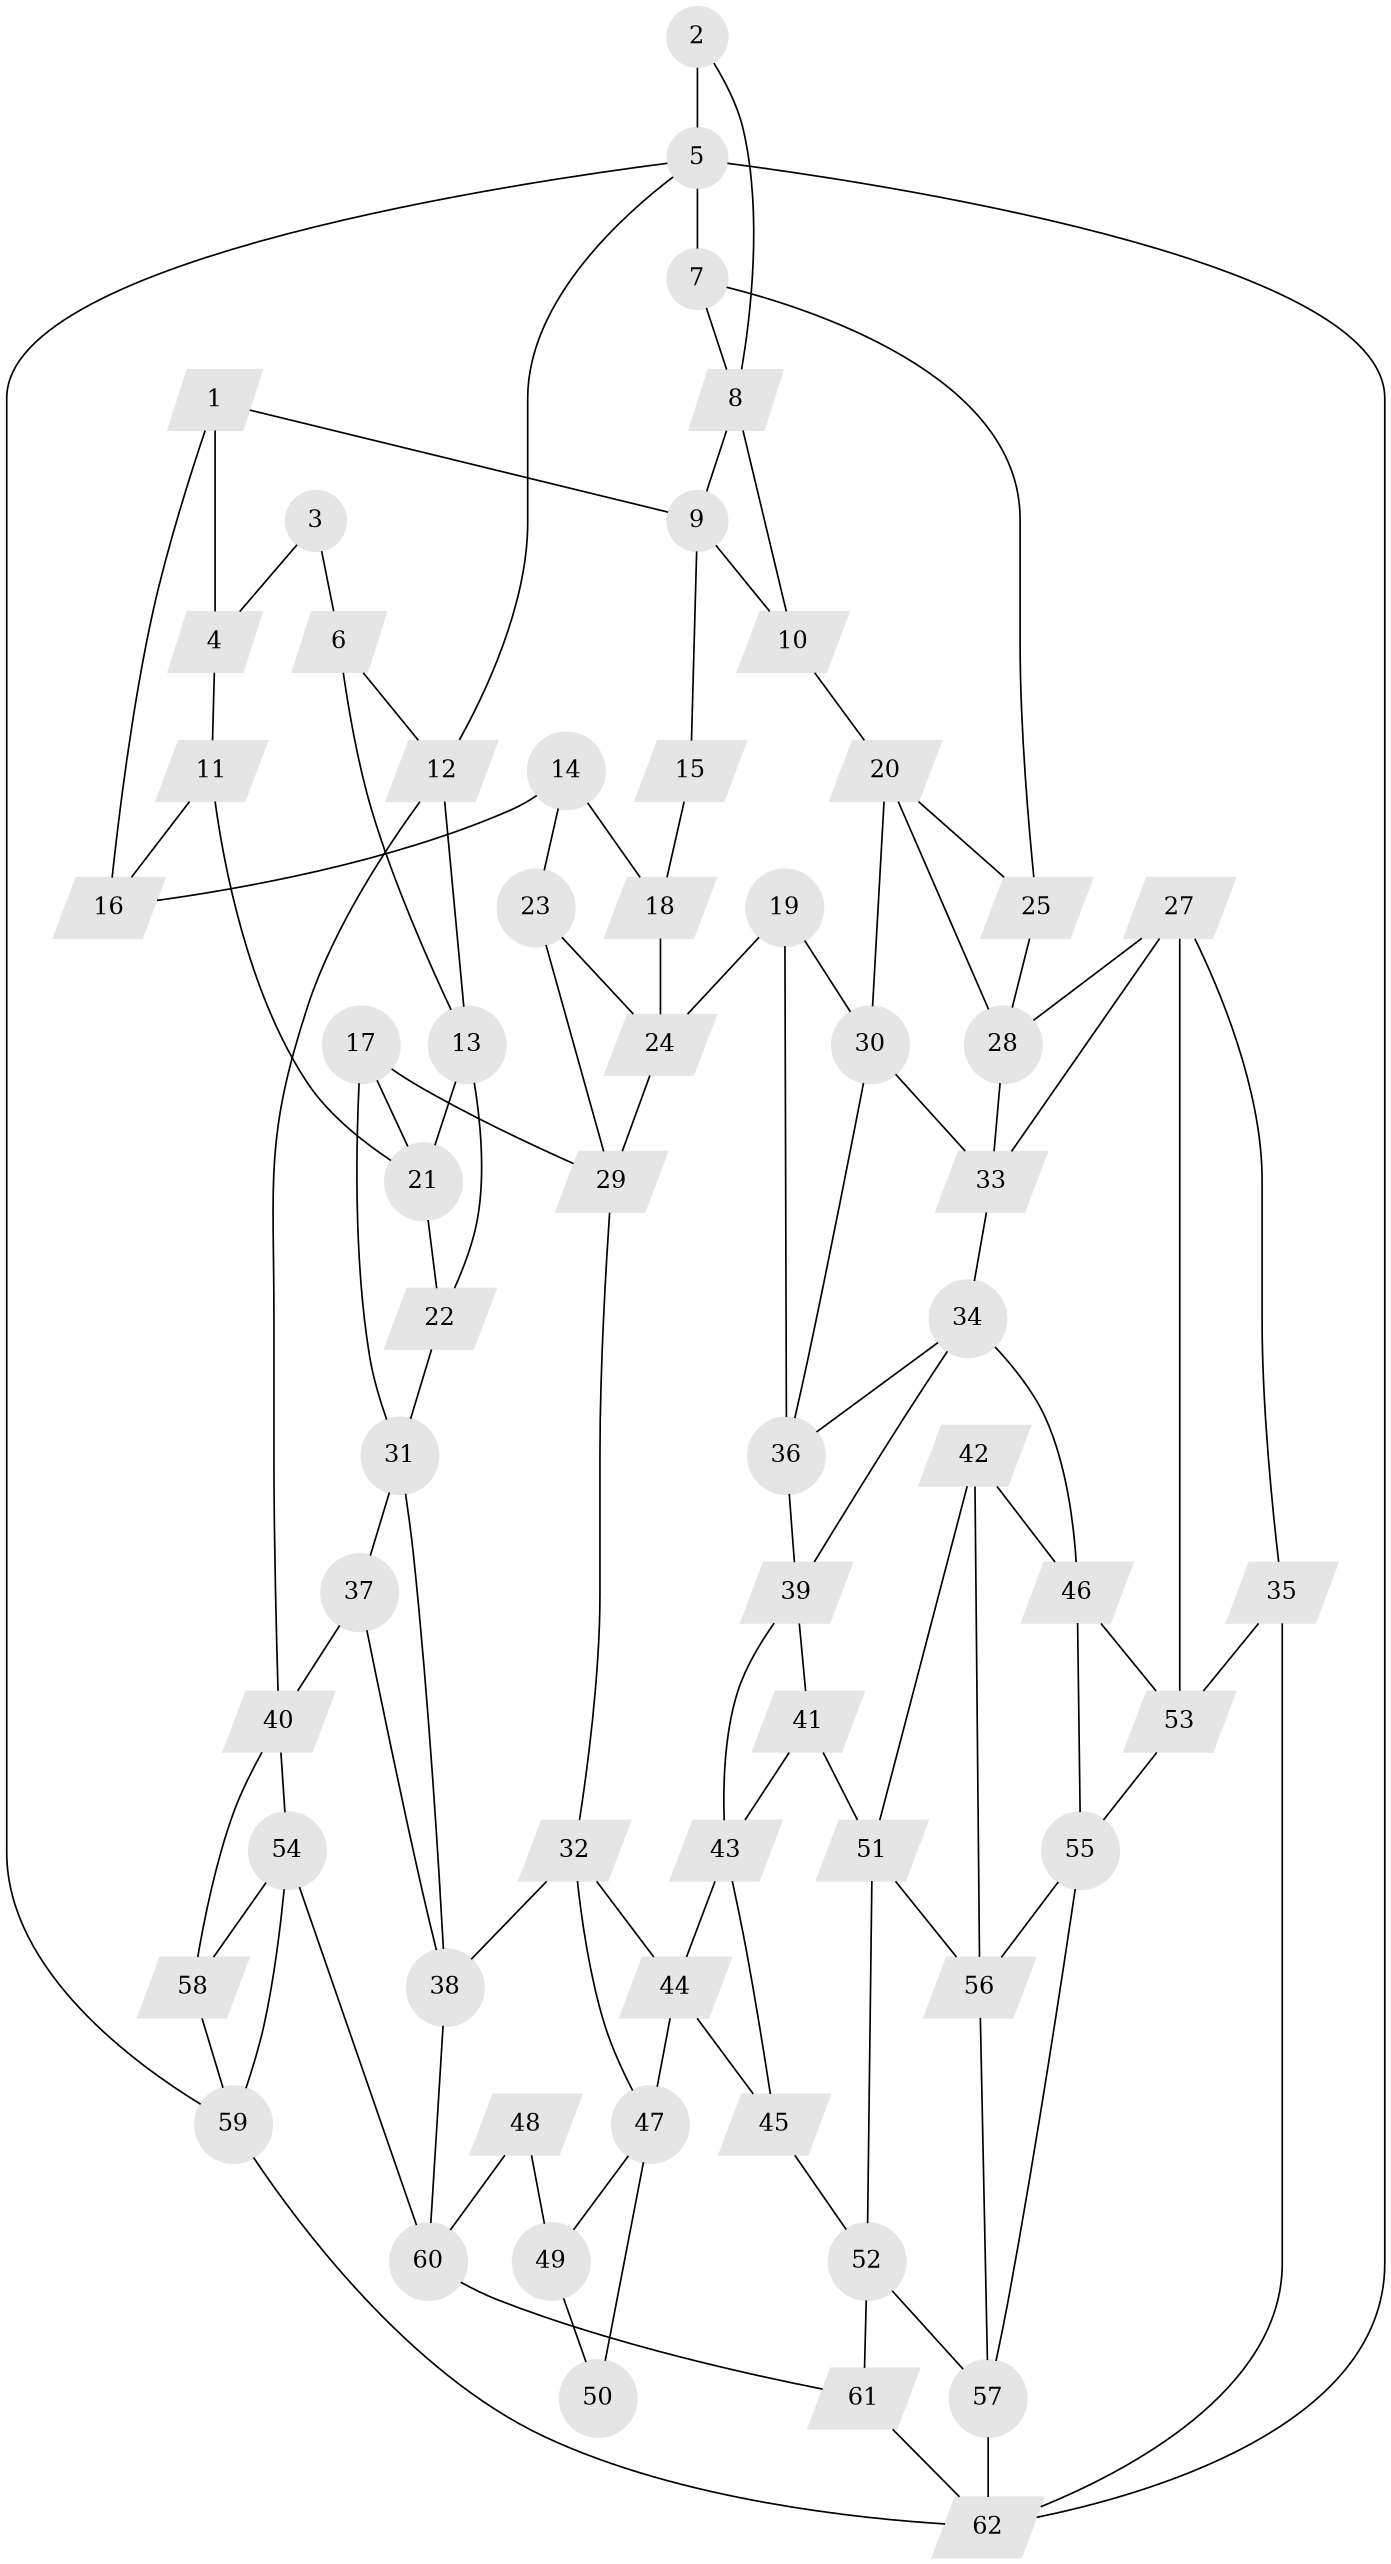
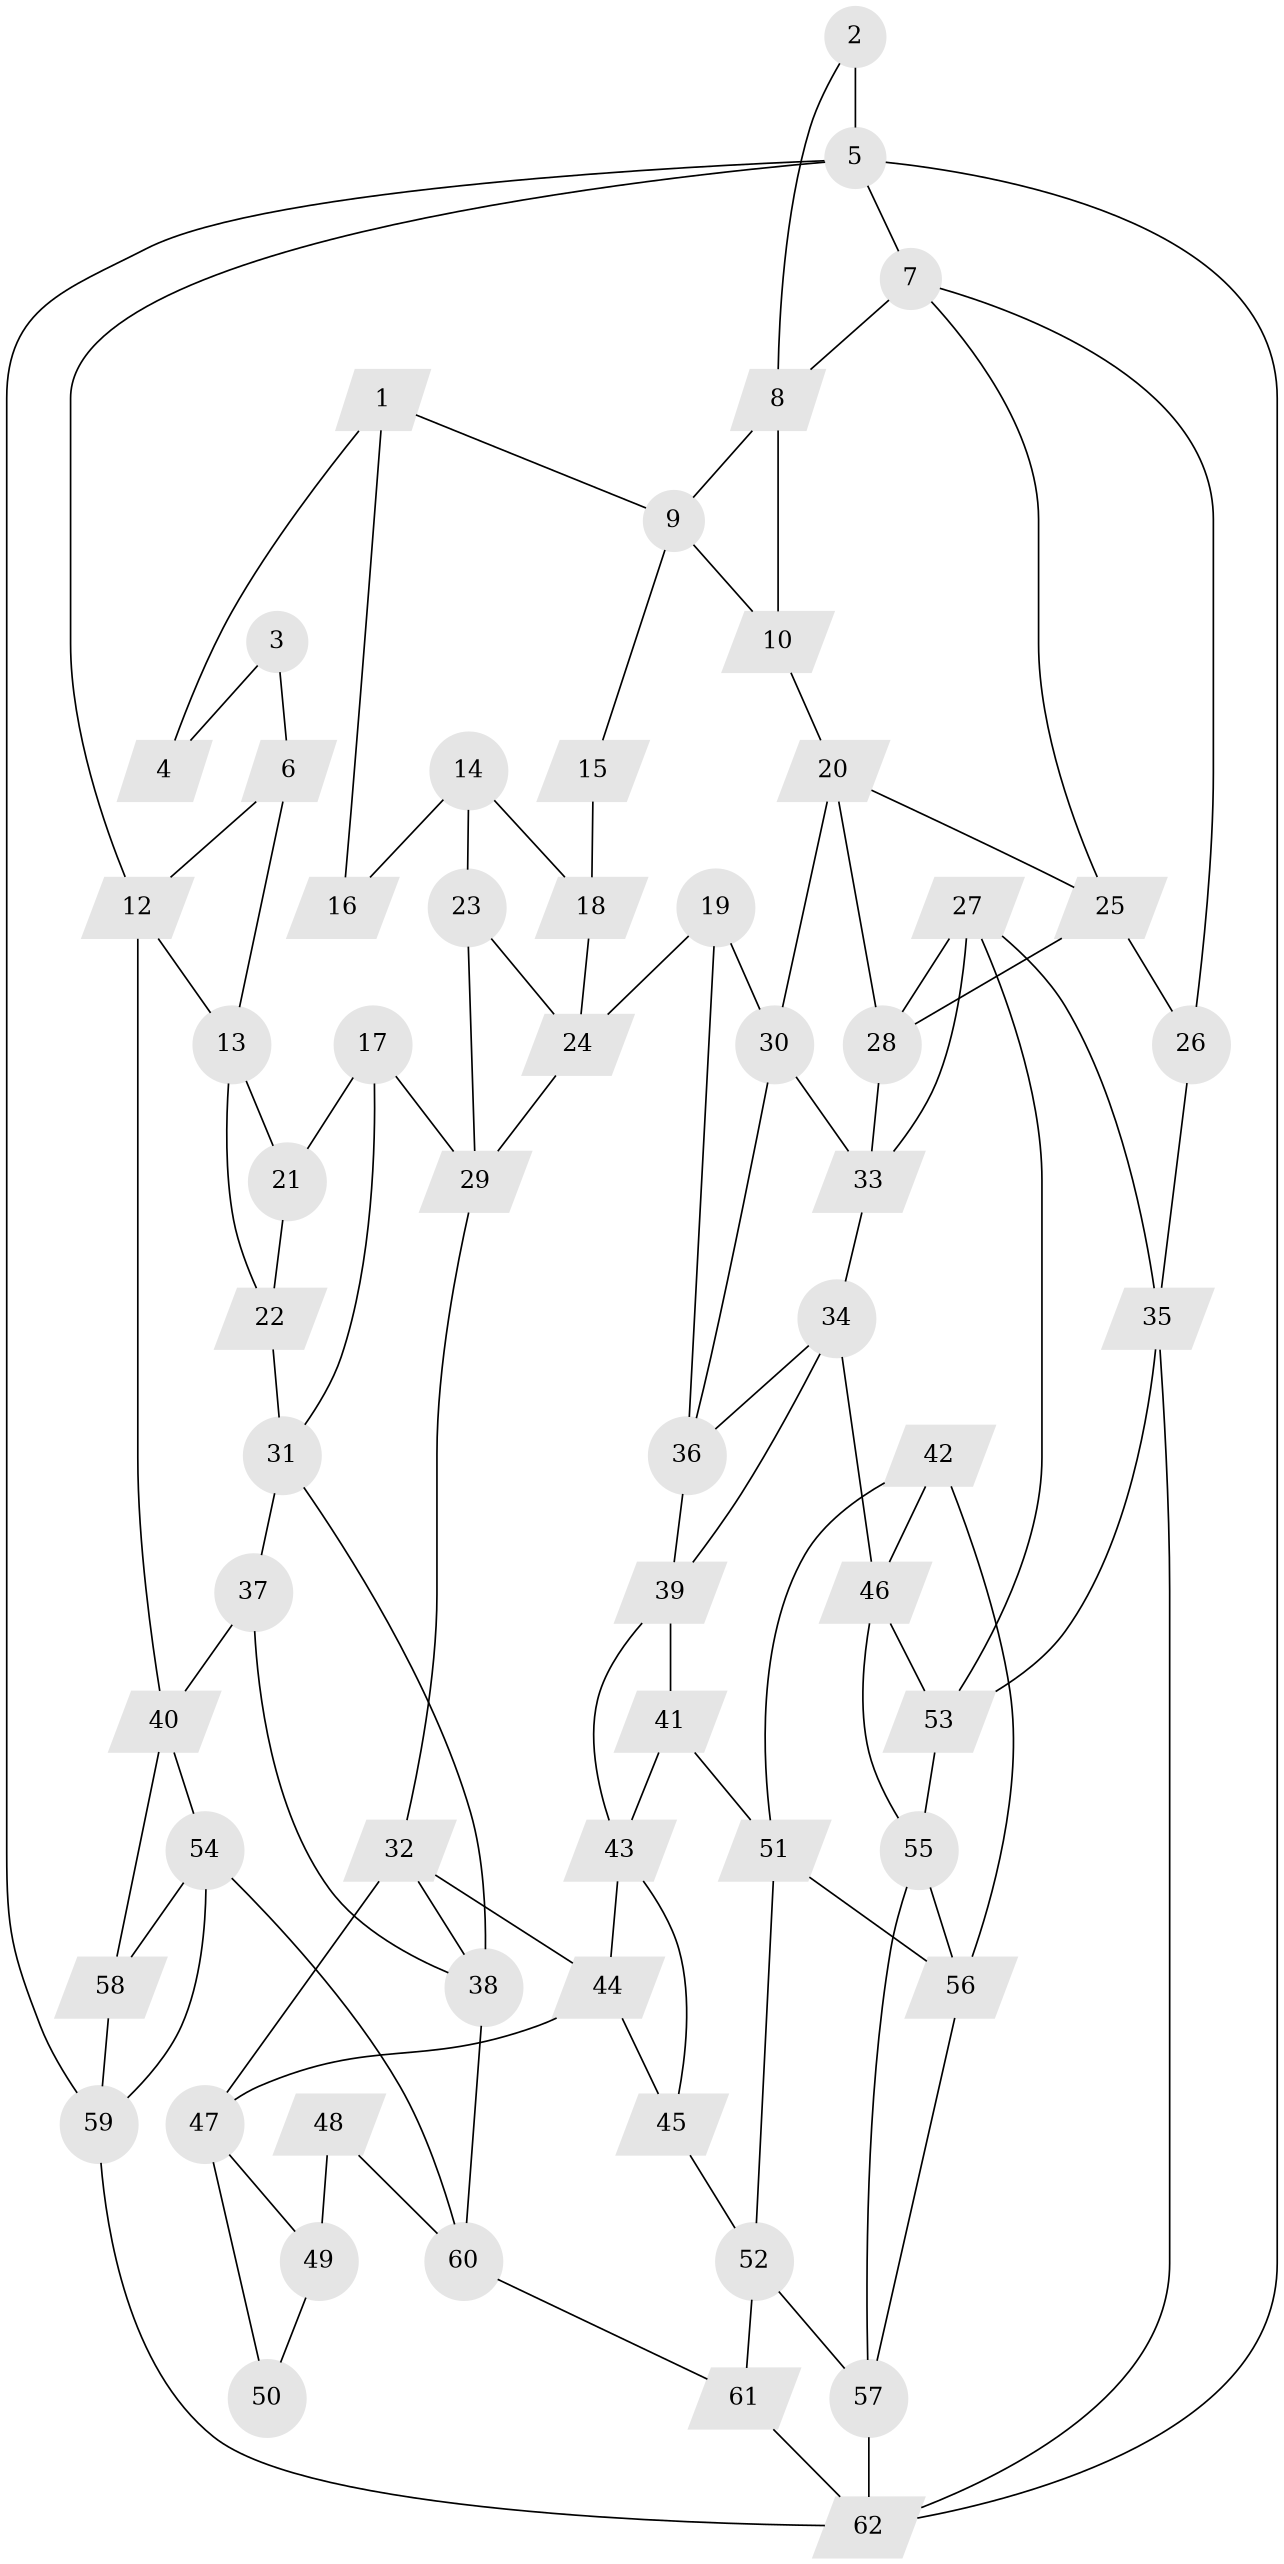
node "11": removed
node "26": added
